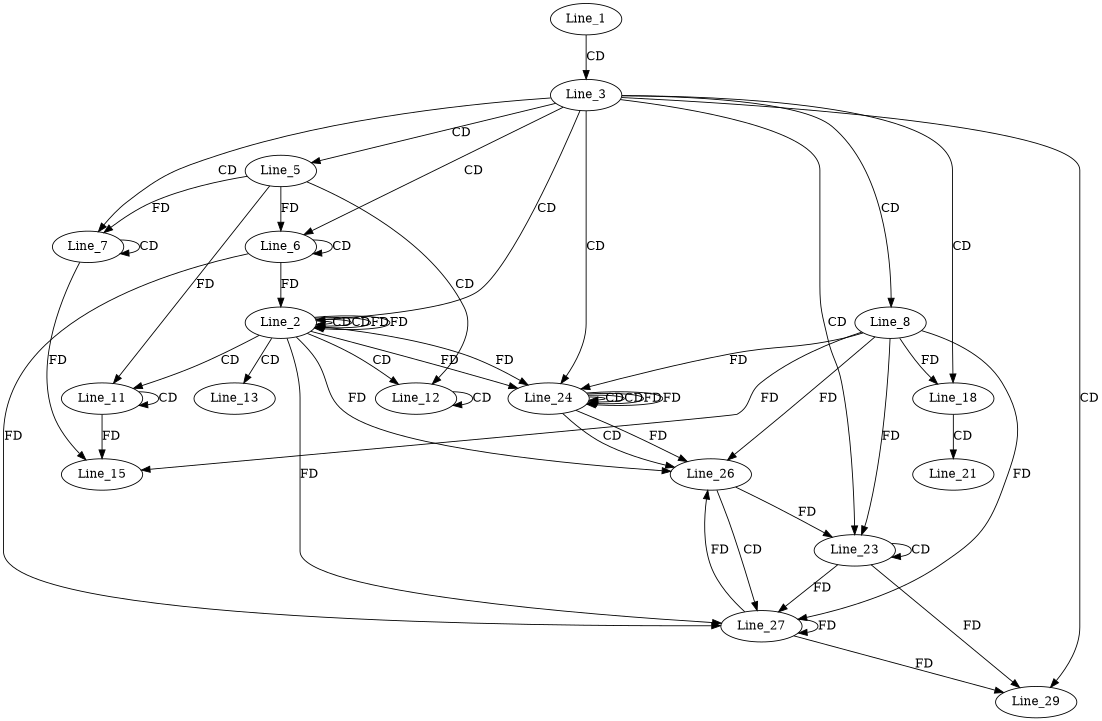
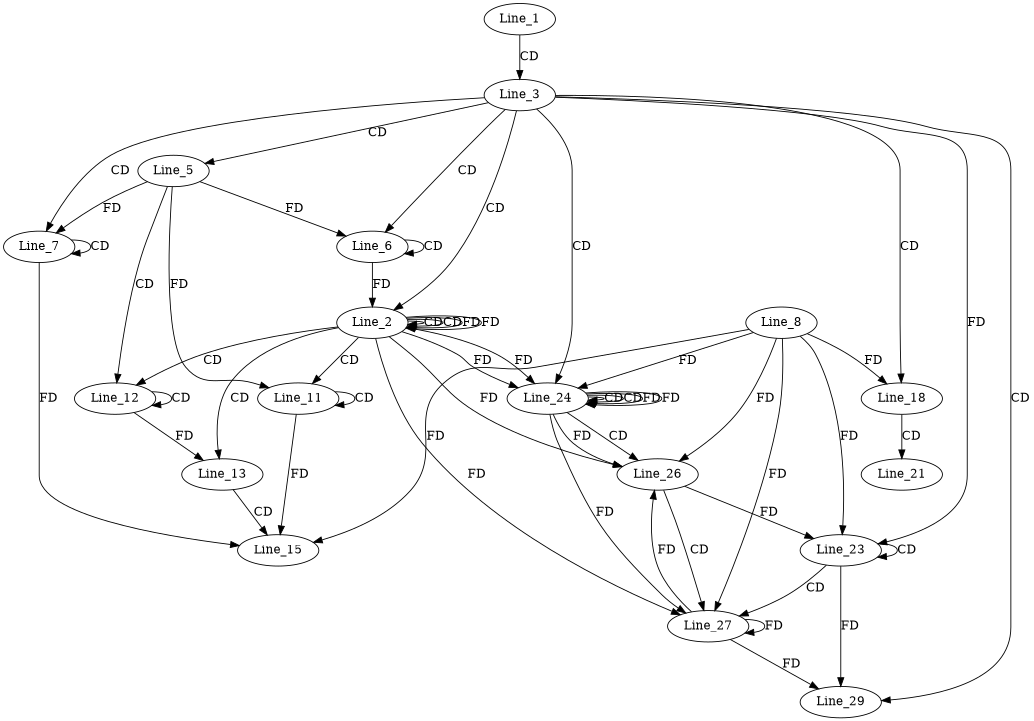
edge "Line_3" -> "Line_8": removed, label "CD"
edge "Line_3" -> "Line_23": label "CD" -> "FD"
edge "Line_12" -> "Line_13": added, label "FD"
edge "Line_13" -> "Line_15": added, label "CD"
edge "Line_23" -> "Line_27": label "FD" -> "CD"
edge "Line_6" -> "Line_27": now "Line_24" -> "Line_27"
